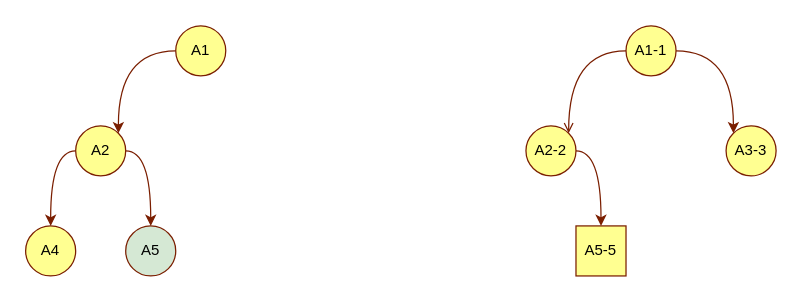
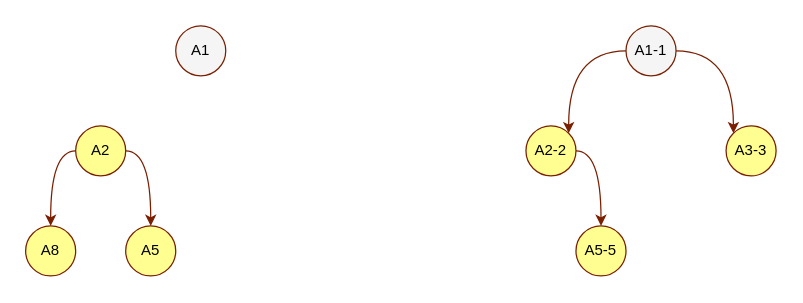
node "A1": fillcolor #ffff91 -> #f5f5f5
node "A1-1": fillcolor #ffff91 -> #f5f5f5
edge "A1" -> "A2": removed
edge "A1-1" -> "A2-2": arrowhead open -> classic
node "A4": label "A4" -> "A8"
node "A5": fillcolor #d5e8d4 -> #ffff91
node "A5-5": shape rectangle -> ellipse
